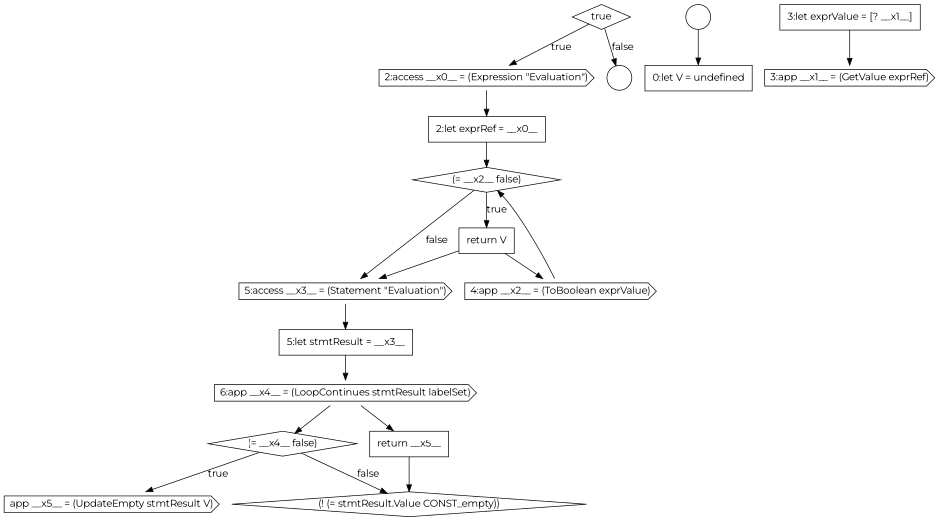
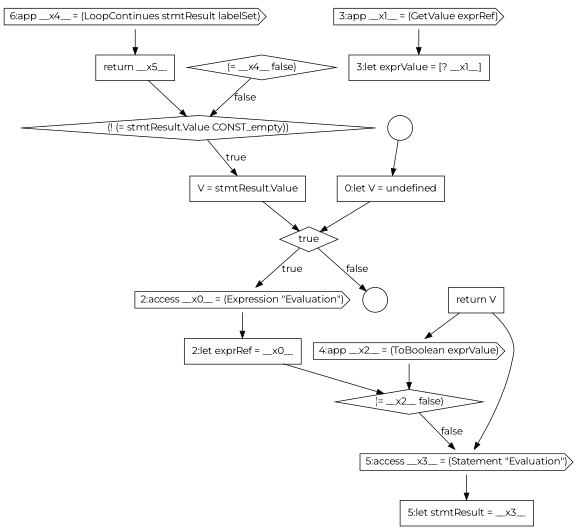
edge "3:let exprValue = [? __x1__]" -> "3:app __x1__ = (GetValue exprRef)": reversed
node "V = stmtResult.Value": added
edge "(= __x2__ false)" -> "return V": removed, label "true"
edge "0:let V = undefined" -> "true": added
edge "5:let stmtResult = __x3__" -> "6:app __x4__ = (LoopContinues stmtResult labelSet)": removed
edge "6:app __x4__ = (LoopContinues stmtResult labelSet)" -> "(= __x4__ false)": removed
node "app __x5__ = (UpdateEmpty stmtResult V)": removed
